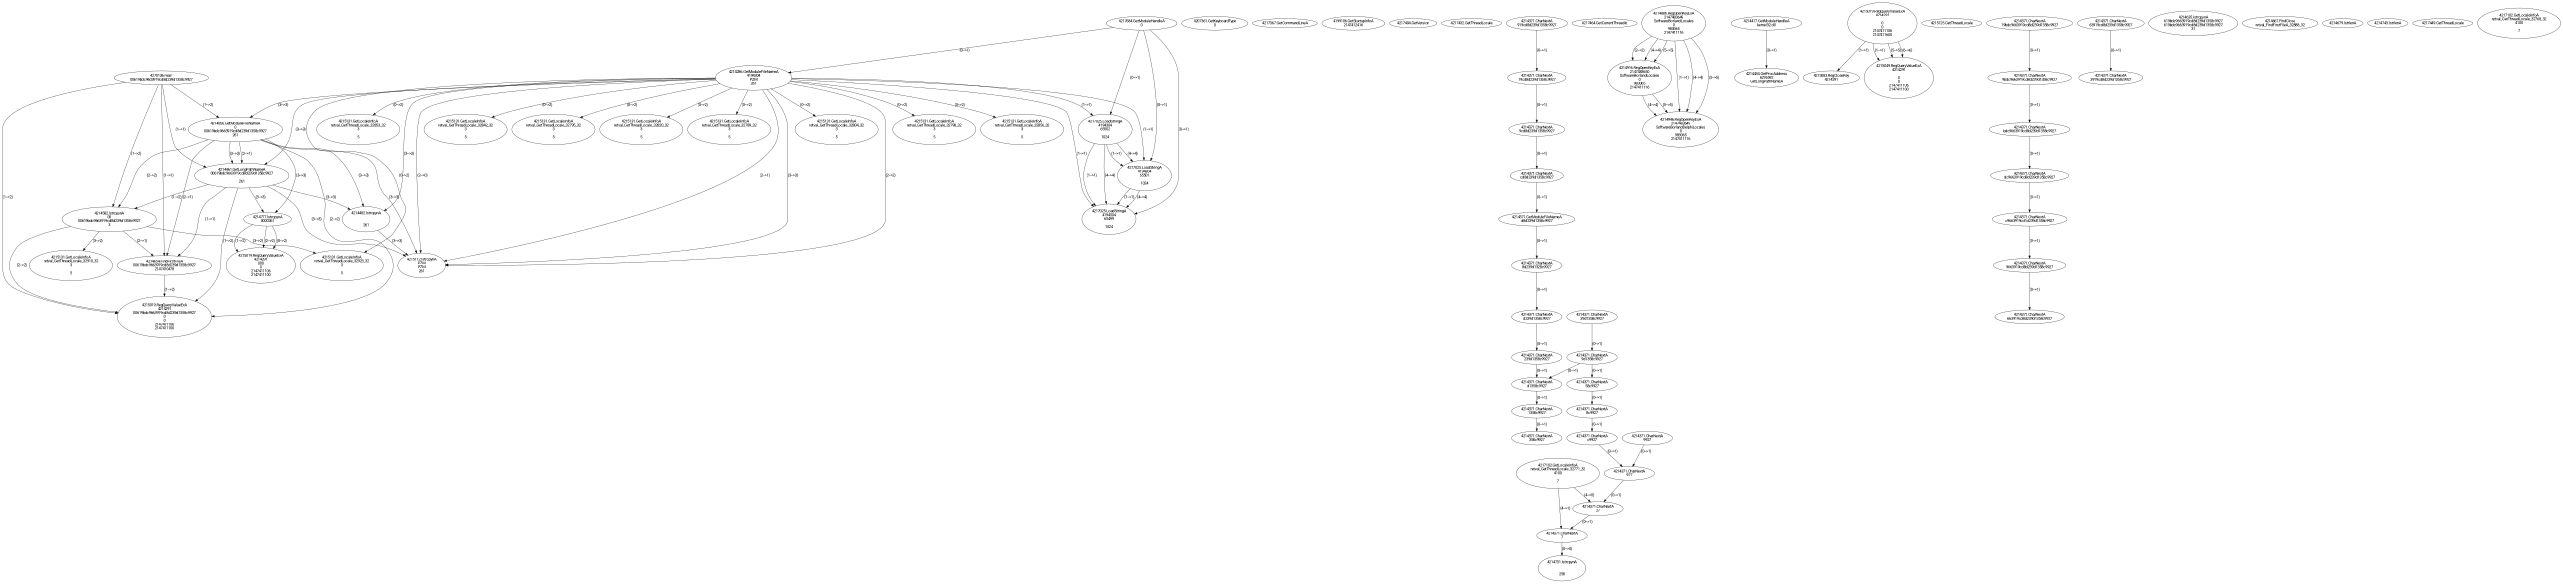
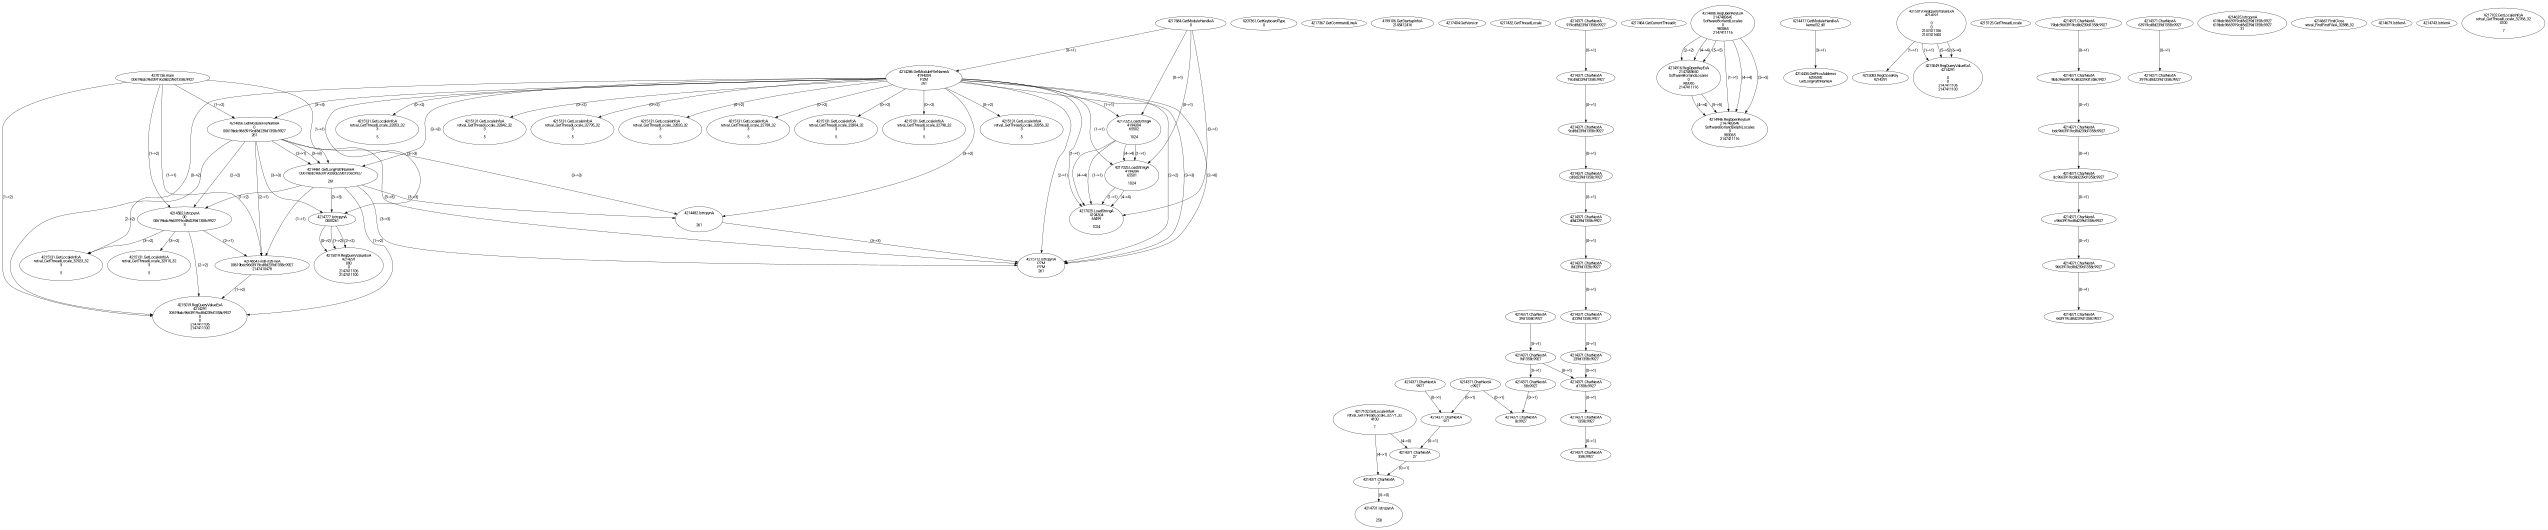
node "4199106.GetStartupInfoA 2147412416": label "4199106.GetStartupInfoA 2147412416" -> "4199106.GetStartupInfoA 2145412416"
node "4217449.GetThreadLocale": removed
edge "4214286.GetModuleFileNameA 4194304 PZM 261" -> "4214777.lstrcpynA 0000261": added, label "(3-->3)"
node "4214371.GetModuleFileNameA d8d239d1358c9927": label "4214371.GetModuleFileNameA d8d239d1358c9927" -> "4214371.CharNextA d8d239d1358c9927"
node "4214371.CharNextA c9663919cd1d239d1358c9927": label "4214371.CharNextA c9663919cd1d239d1358c9927" -> "4214371.CharNextA c9663919cd8d239d1358c9927"
edge "4214371.CharNextA 8c9927" -> "4214371.CharNextA c9927": reversed
